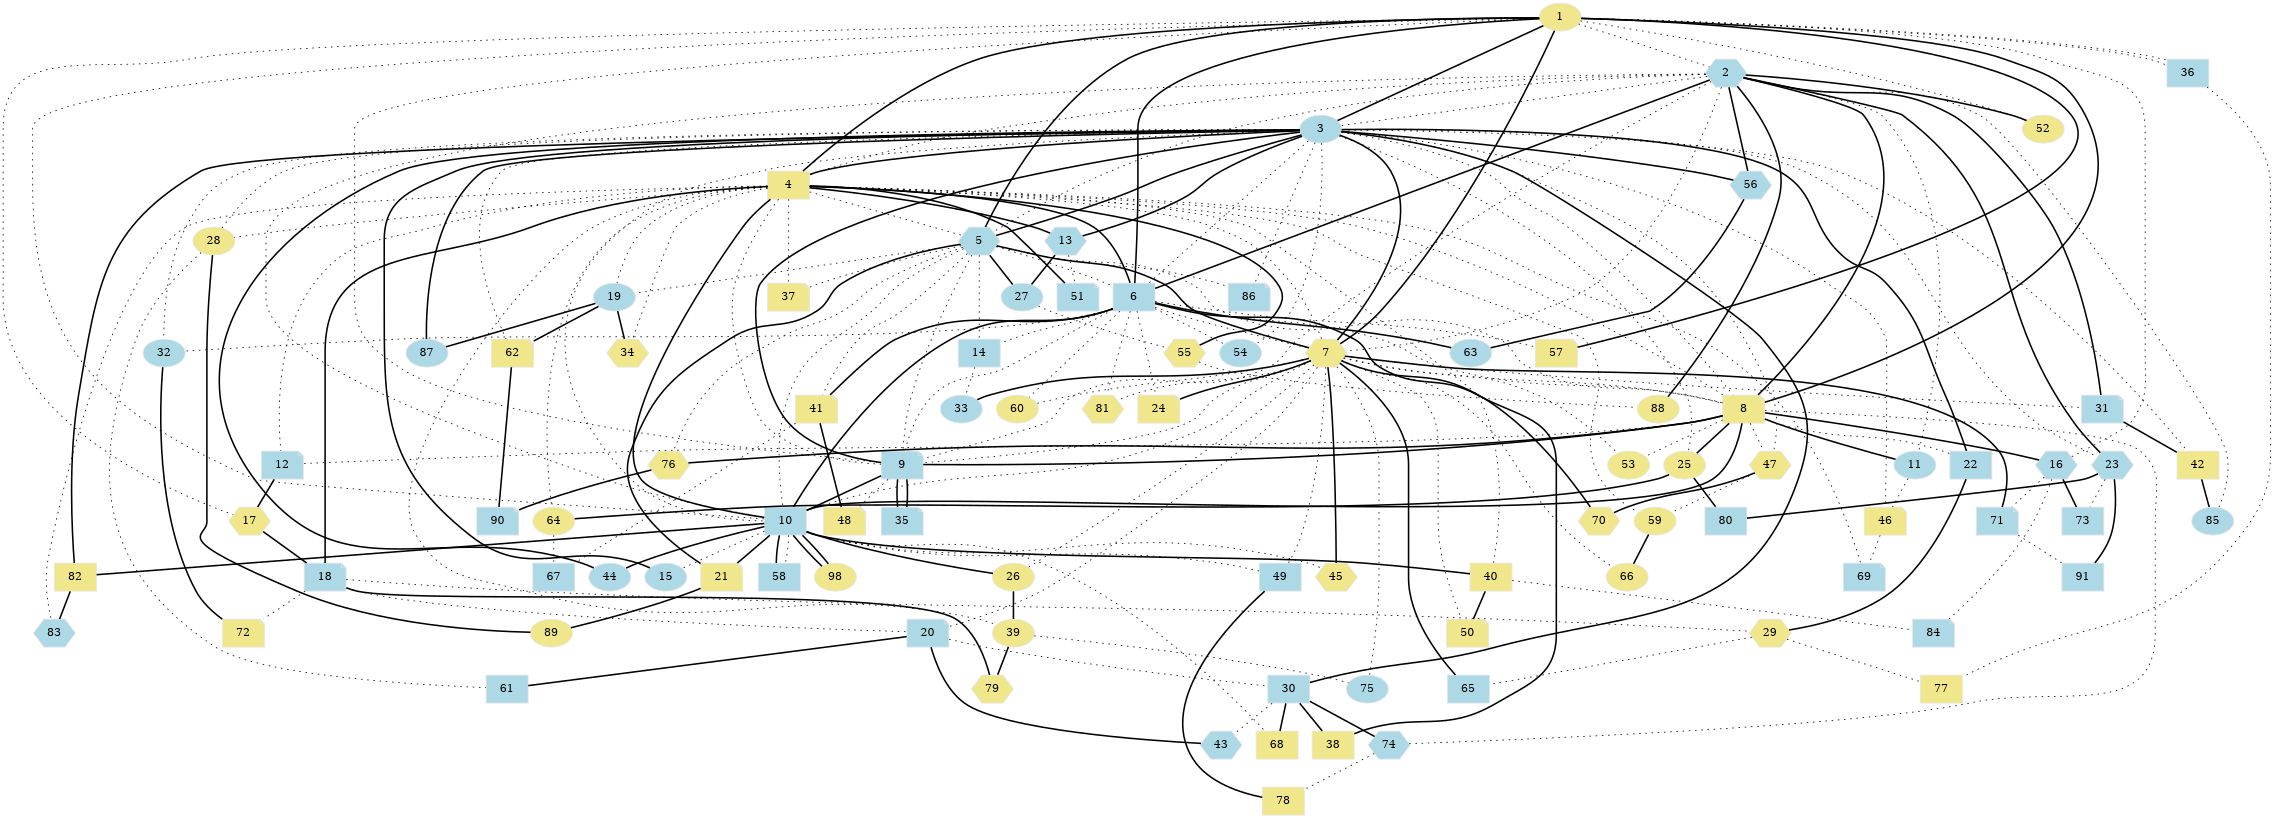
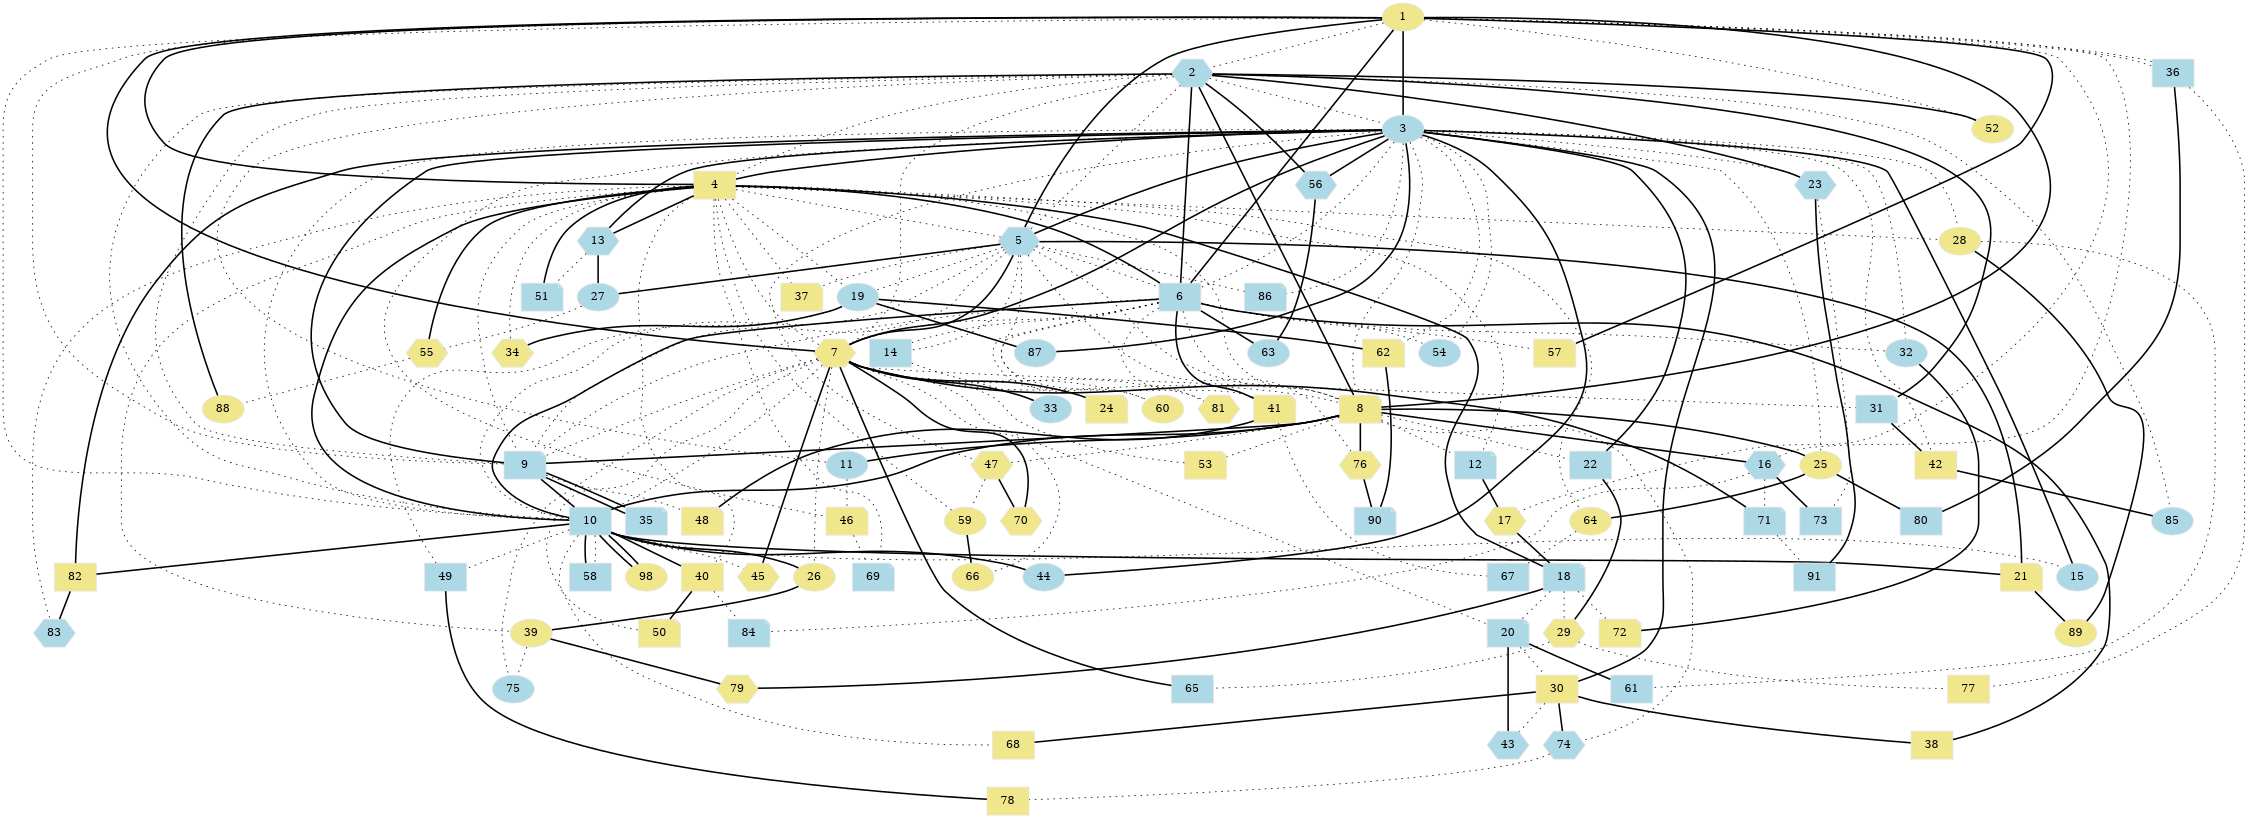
node "53": shape ellipse -> note
edge "7" -- "49": now "19" -- "49"
edge "23" -- "80": now "36" -- "80"
node "30": fillcolor lightblue -> khaki
